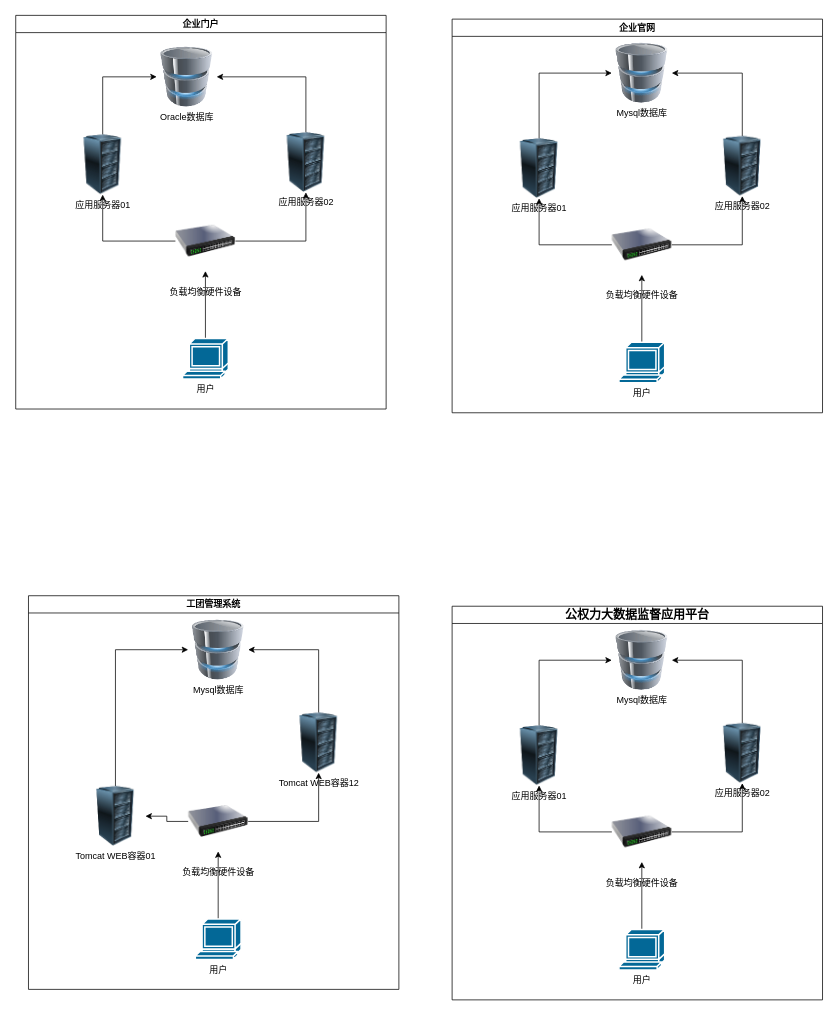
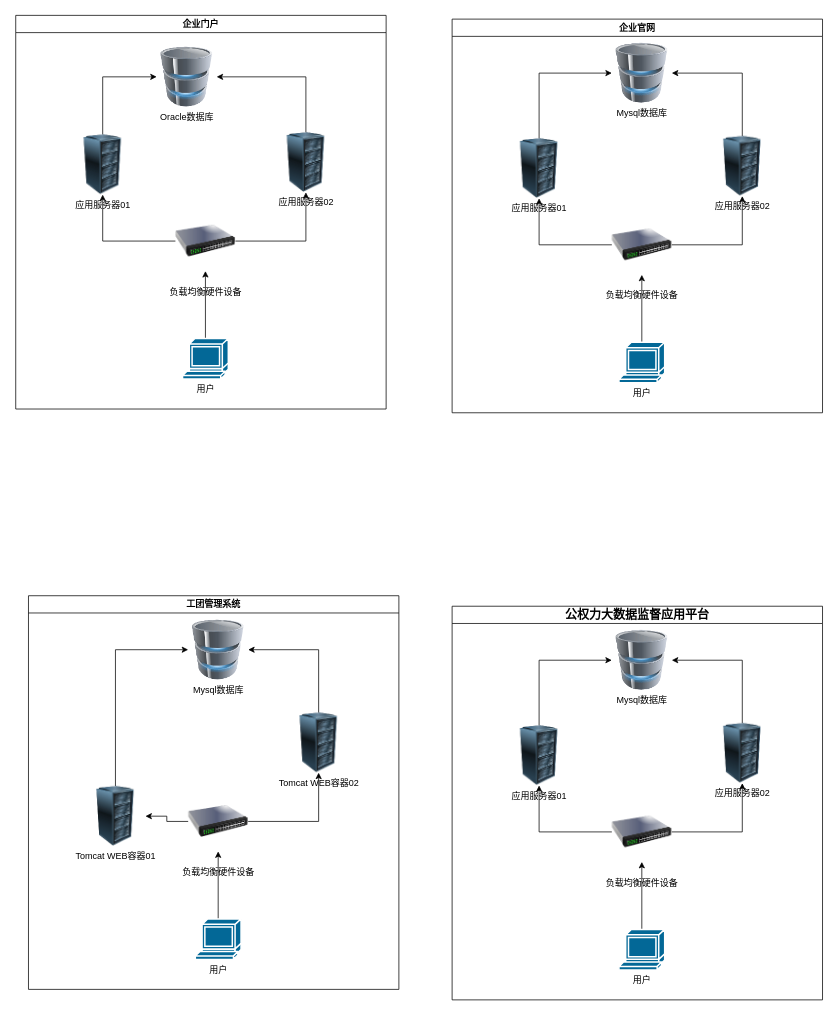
node "Tomcat WEB容器12": label "Tomcat WEB容器12" -> "Tomcat WEB容器02"
